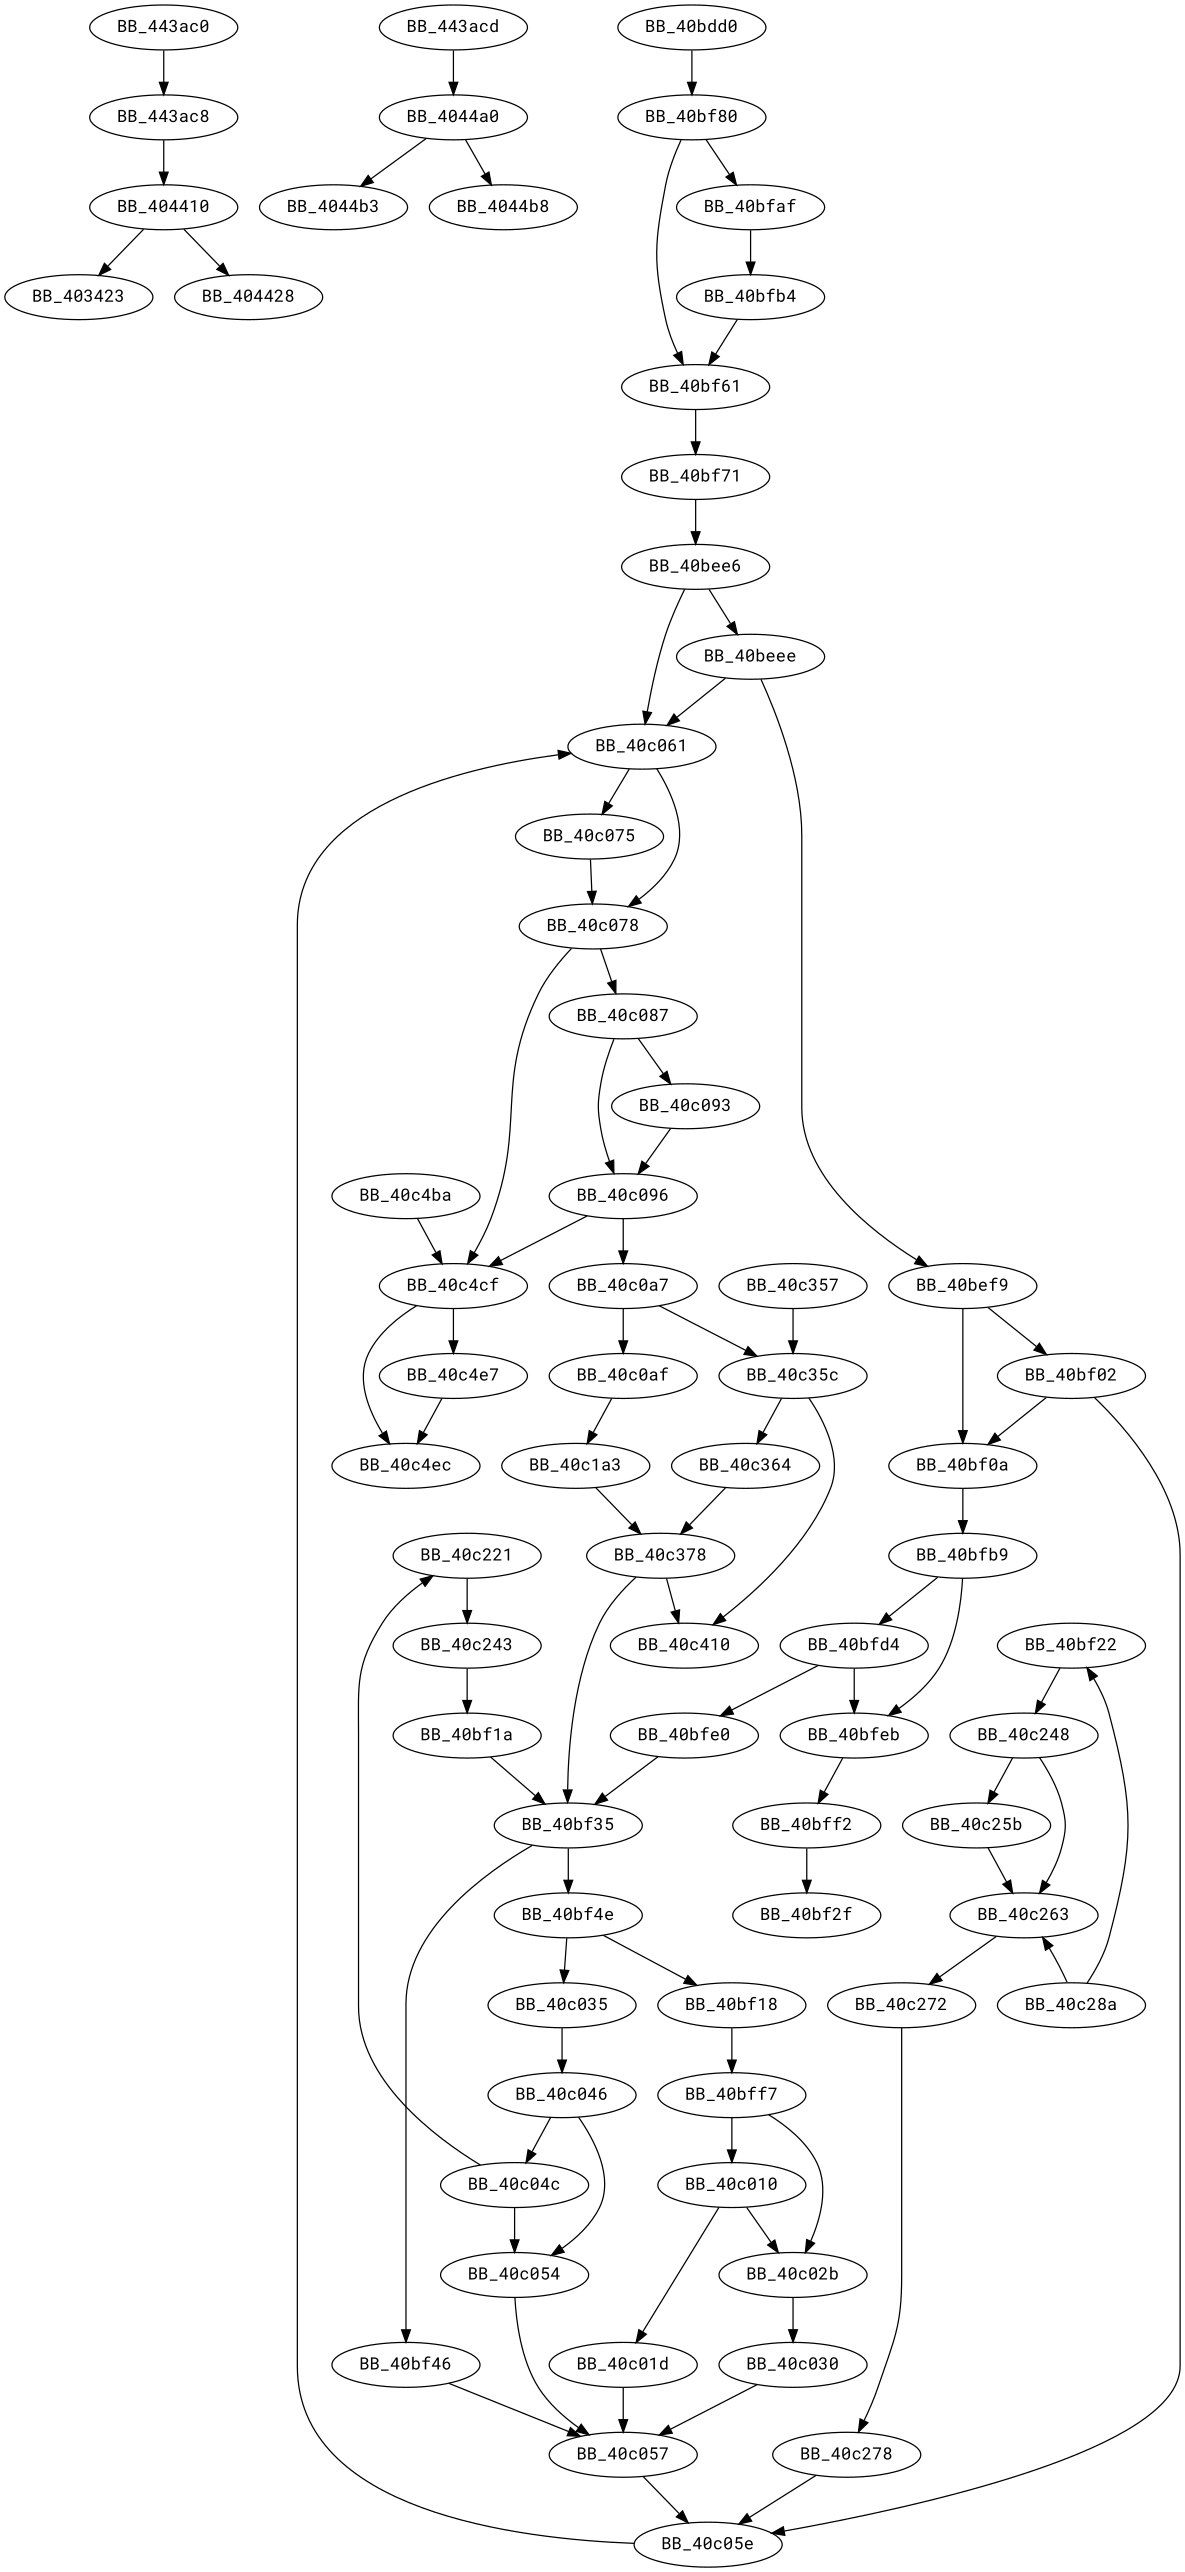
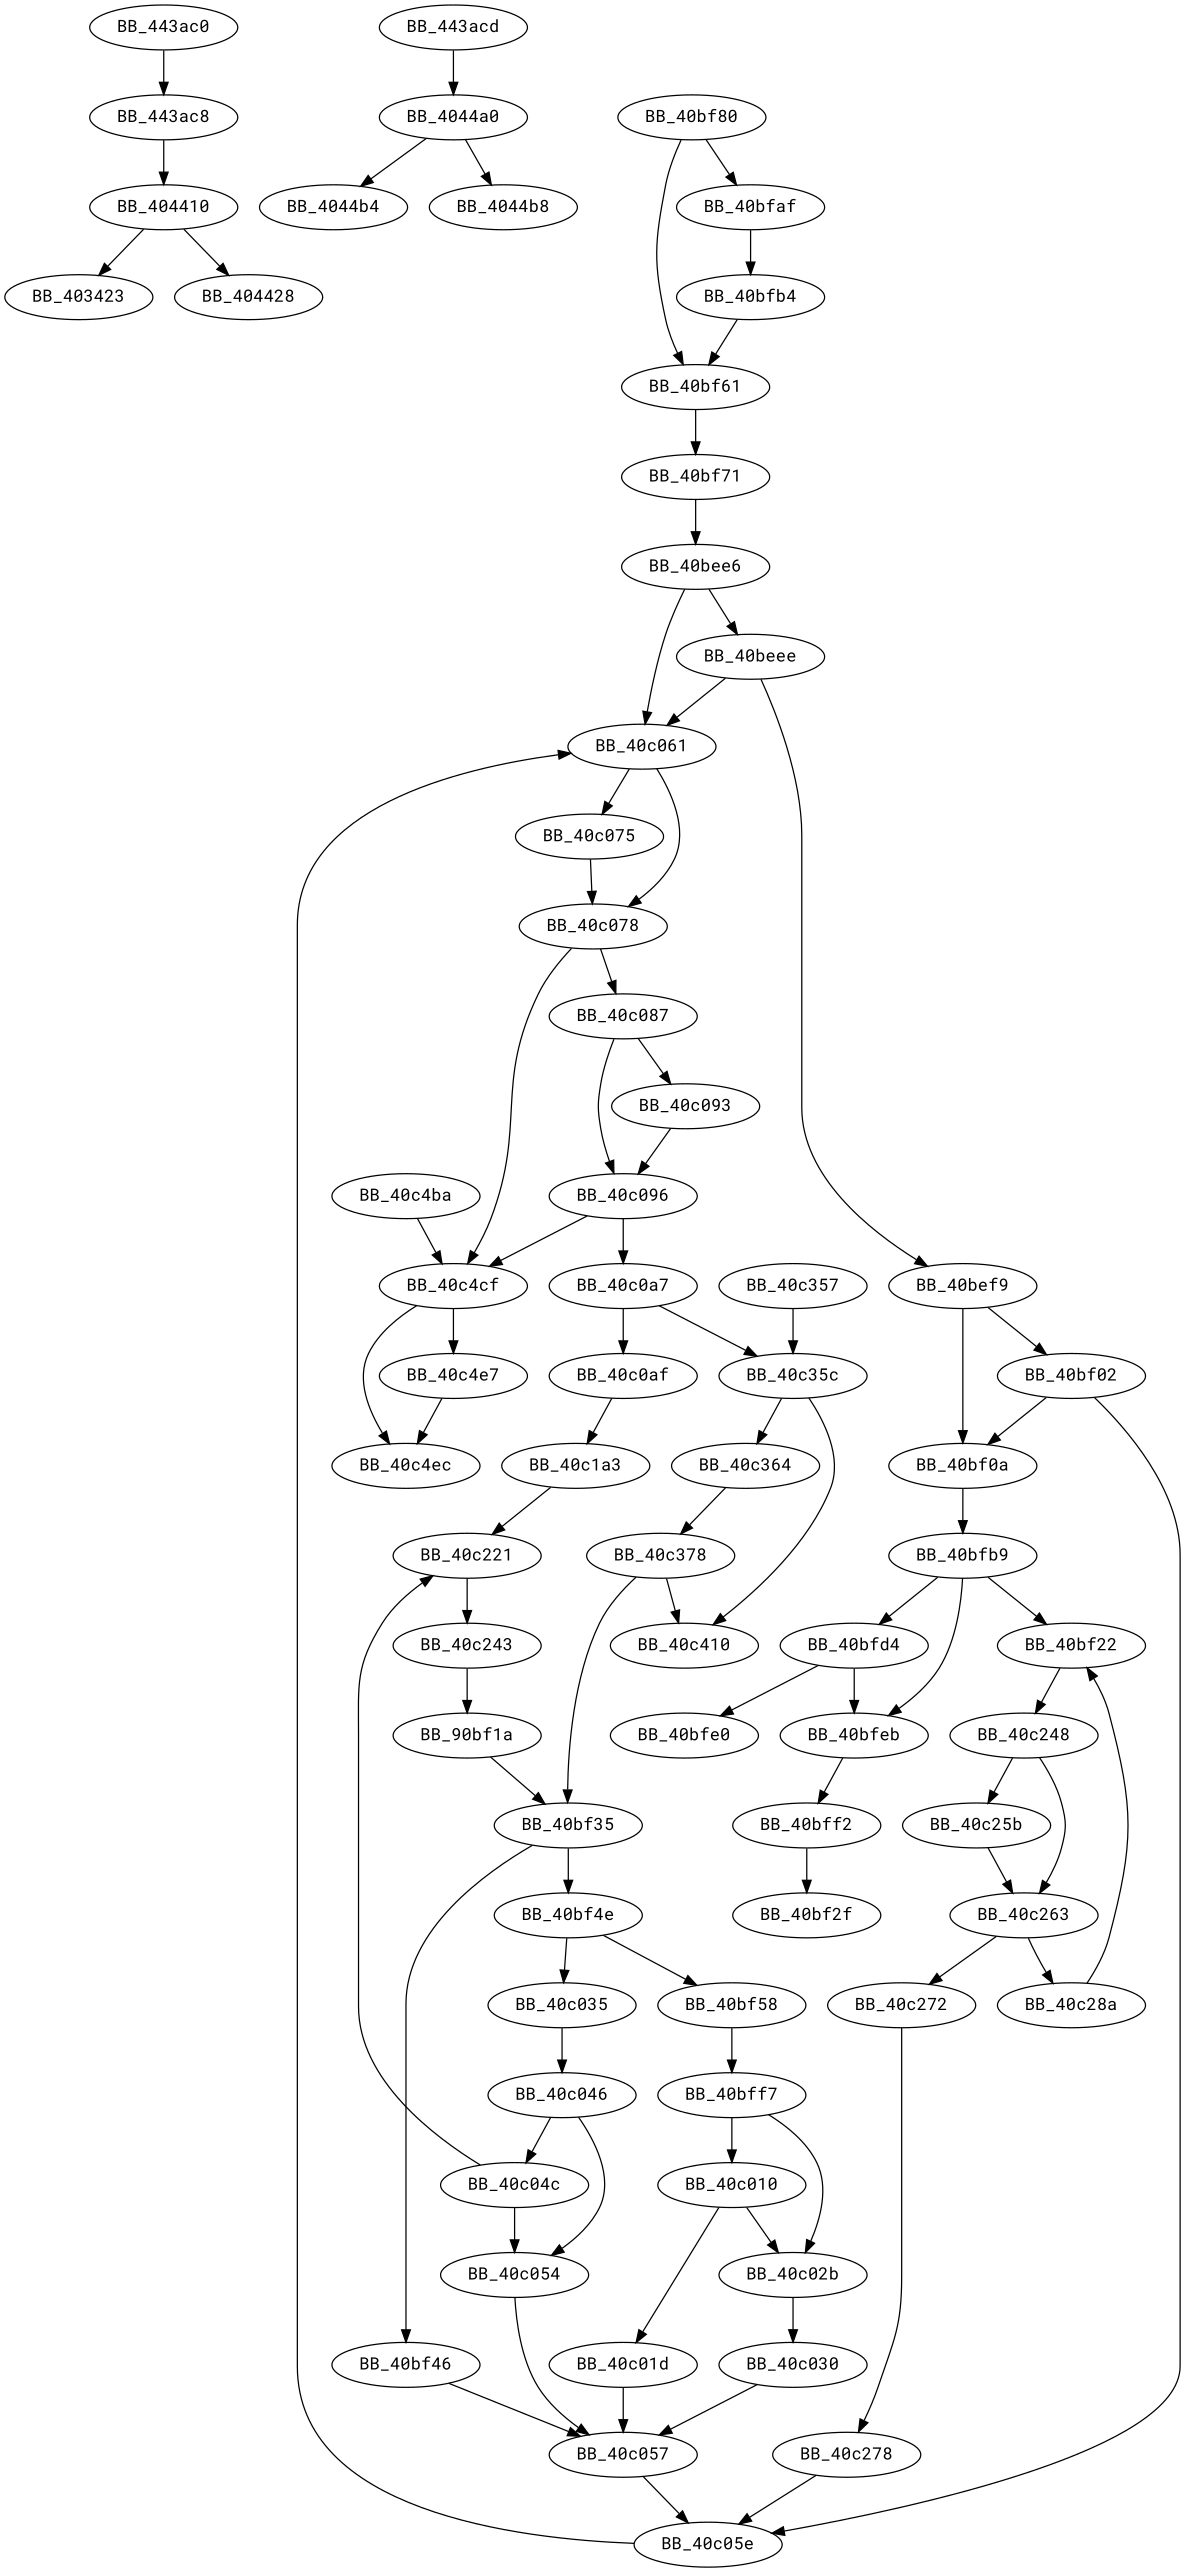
node "BB_40bdd0": removed
node "BB_4044b3": label "BB_4044b3" -> "BB_4044b4"
edge "BB_40c1a3" -> "BB_40c378": now "BB_40c1a3" -> "BB_40c221"
edge "BB_40bfb9" -> "BB_40bf22": added
node "BB_40bf1a": label "BB_40bf1a" -> "BB_90bf1a"
edge "BB_40bfe0" -> "BB_40bf35": removed
edge "BB_40c28a" -> "BB_40c263": reversed
node "BB_40bf18": label "BB_40bf18" -> "BB_40bf58"
